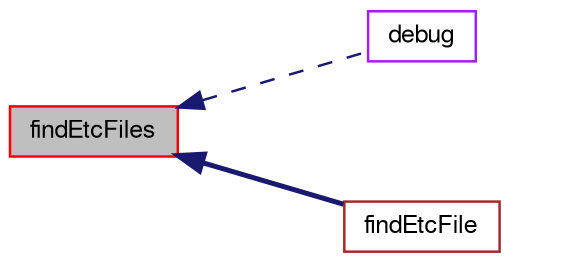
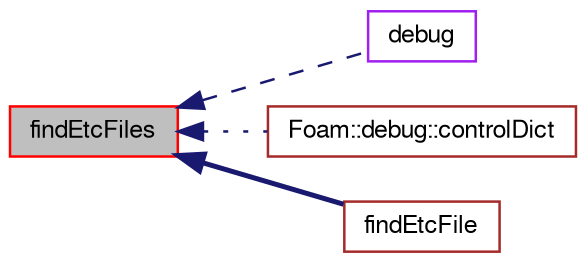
node "Foam::debug::controlDict": added
